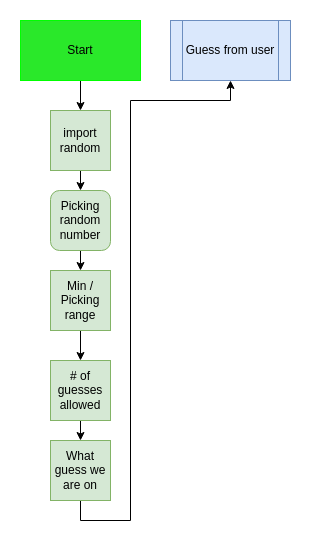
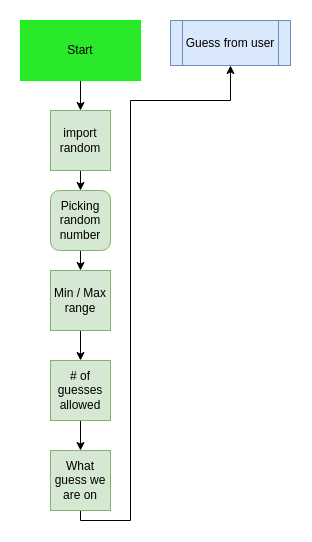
node "Guess from user": size 120x60 -> 120x45
node "Min / Picking range": label "Min / Picking range" -> "Min / Max range"
node "What guess we are on": moved (81, 471) -> (81, 481)
